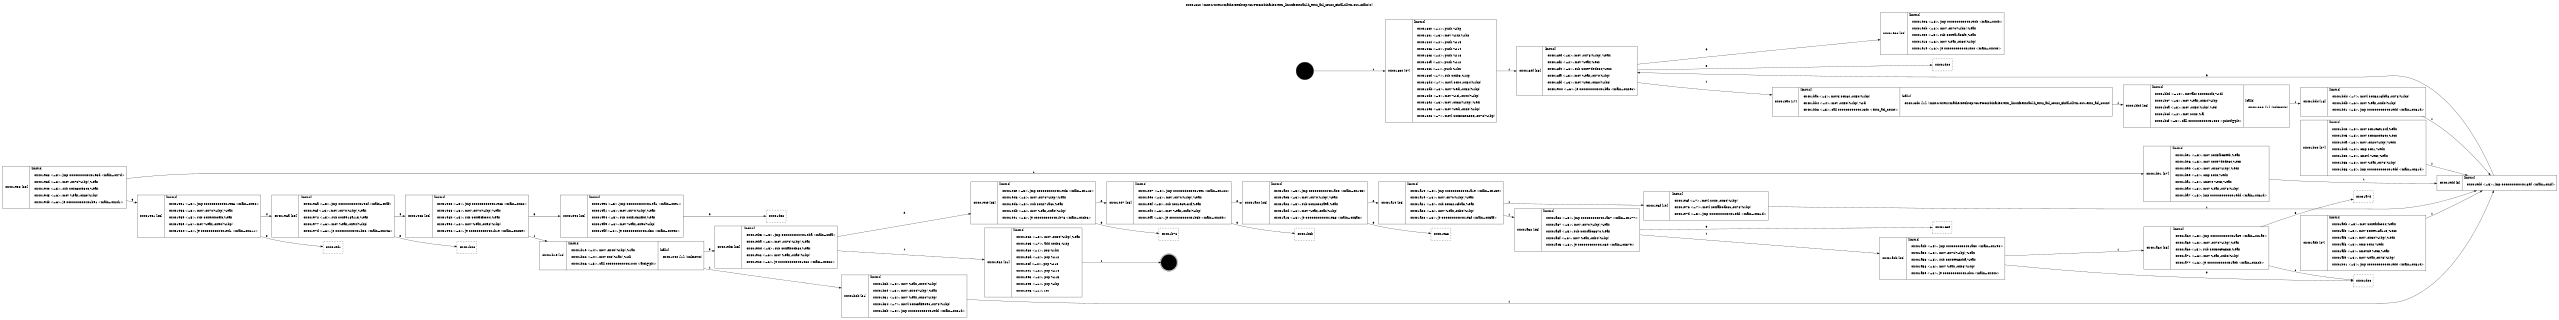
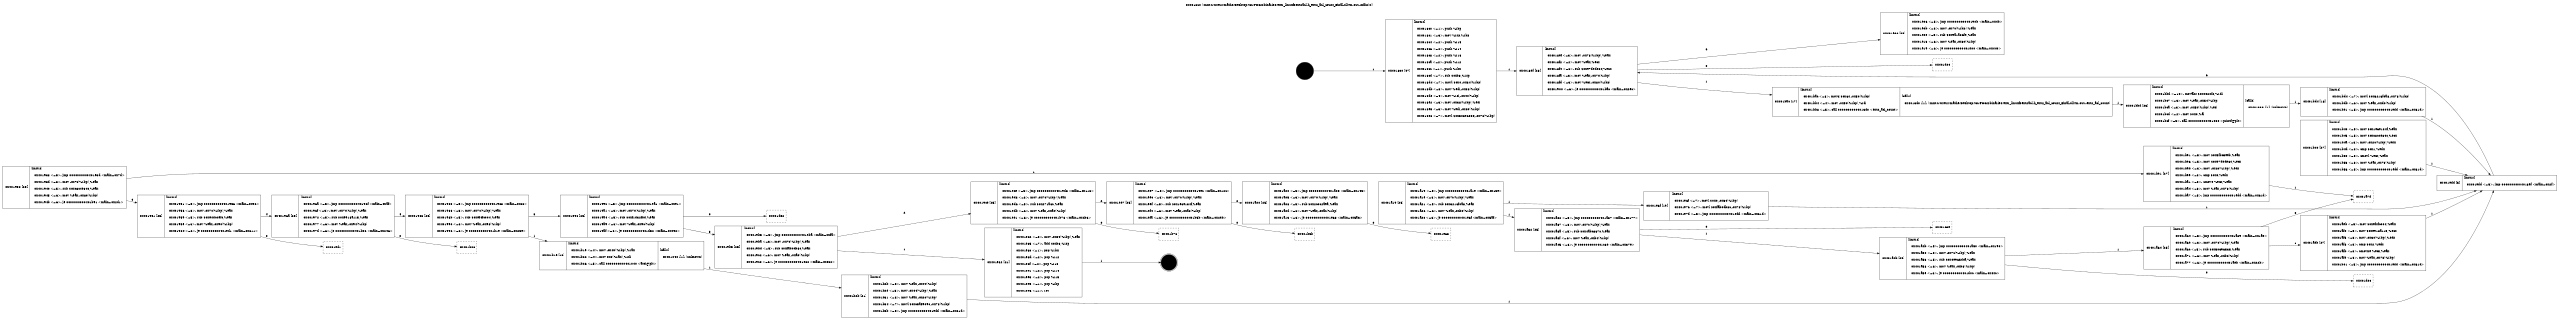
edge "0x401b91 [27]" -> "0x401edd [5]": now "0x401b91 [27]" -> "0x401a7d"
edge "0x401a00 [25]" -> "0x401a19 [25]": removed, label "2"
edge "0x401b1e [13]" -> "0x4019b5 [25]": now "0x40199c [25]" -> "0x4019b5 [25]"
edge "0x401a64 [25]" -> "0x401d0c": now "0x401a64 [25]" -> "0x401aeb [27]"
